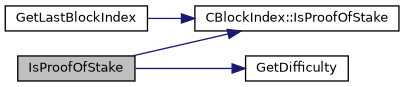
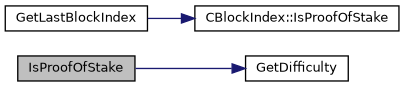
edge "IsProofOfStake" -> "CBlockIndex::IsProofOfStake": removed
